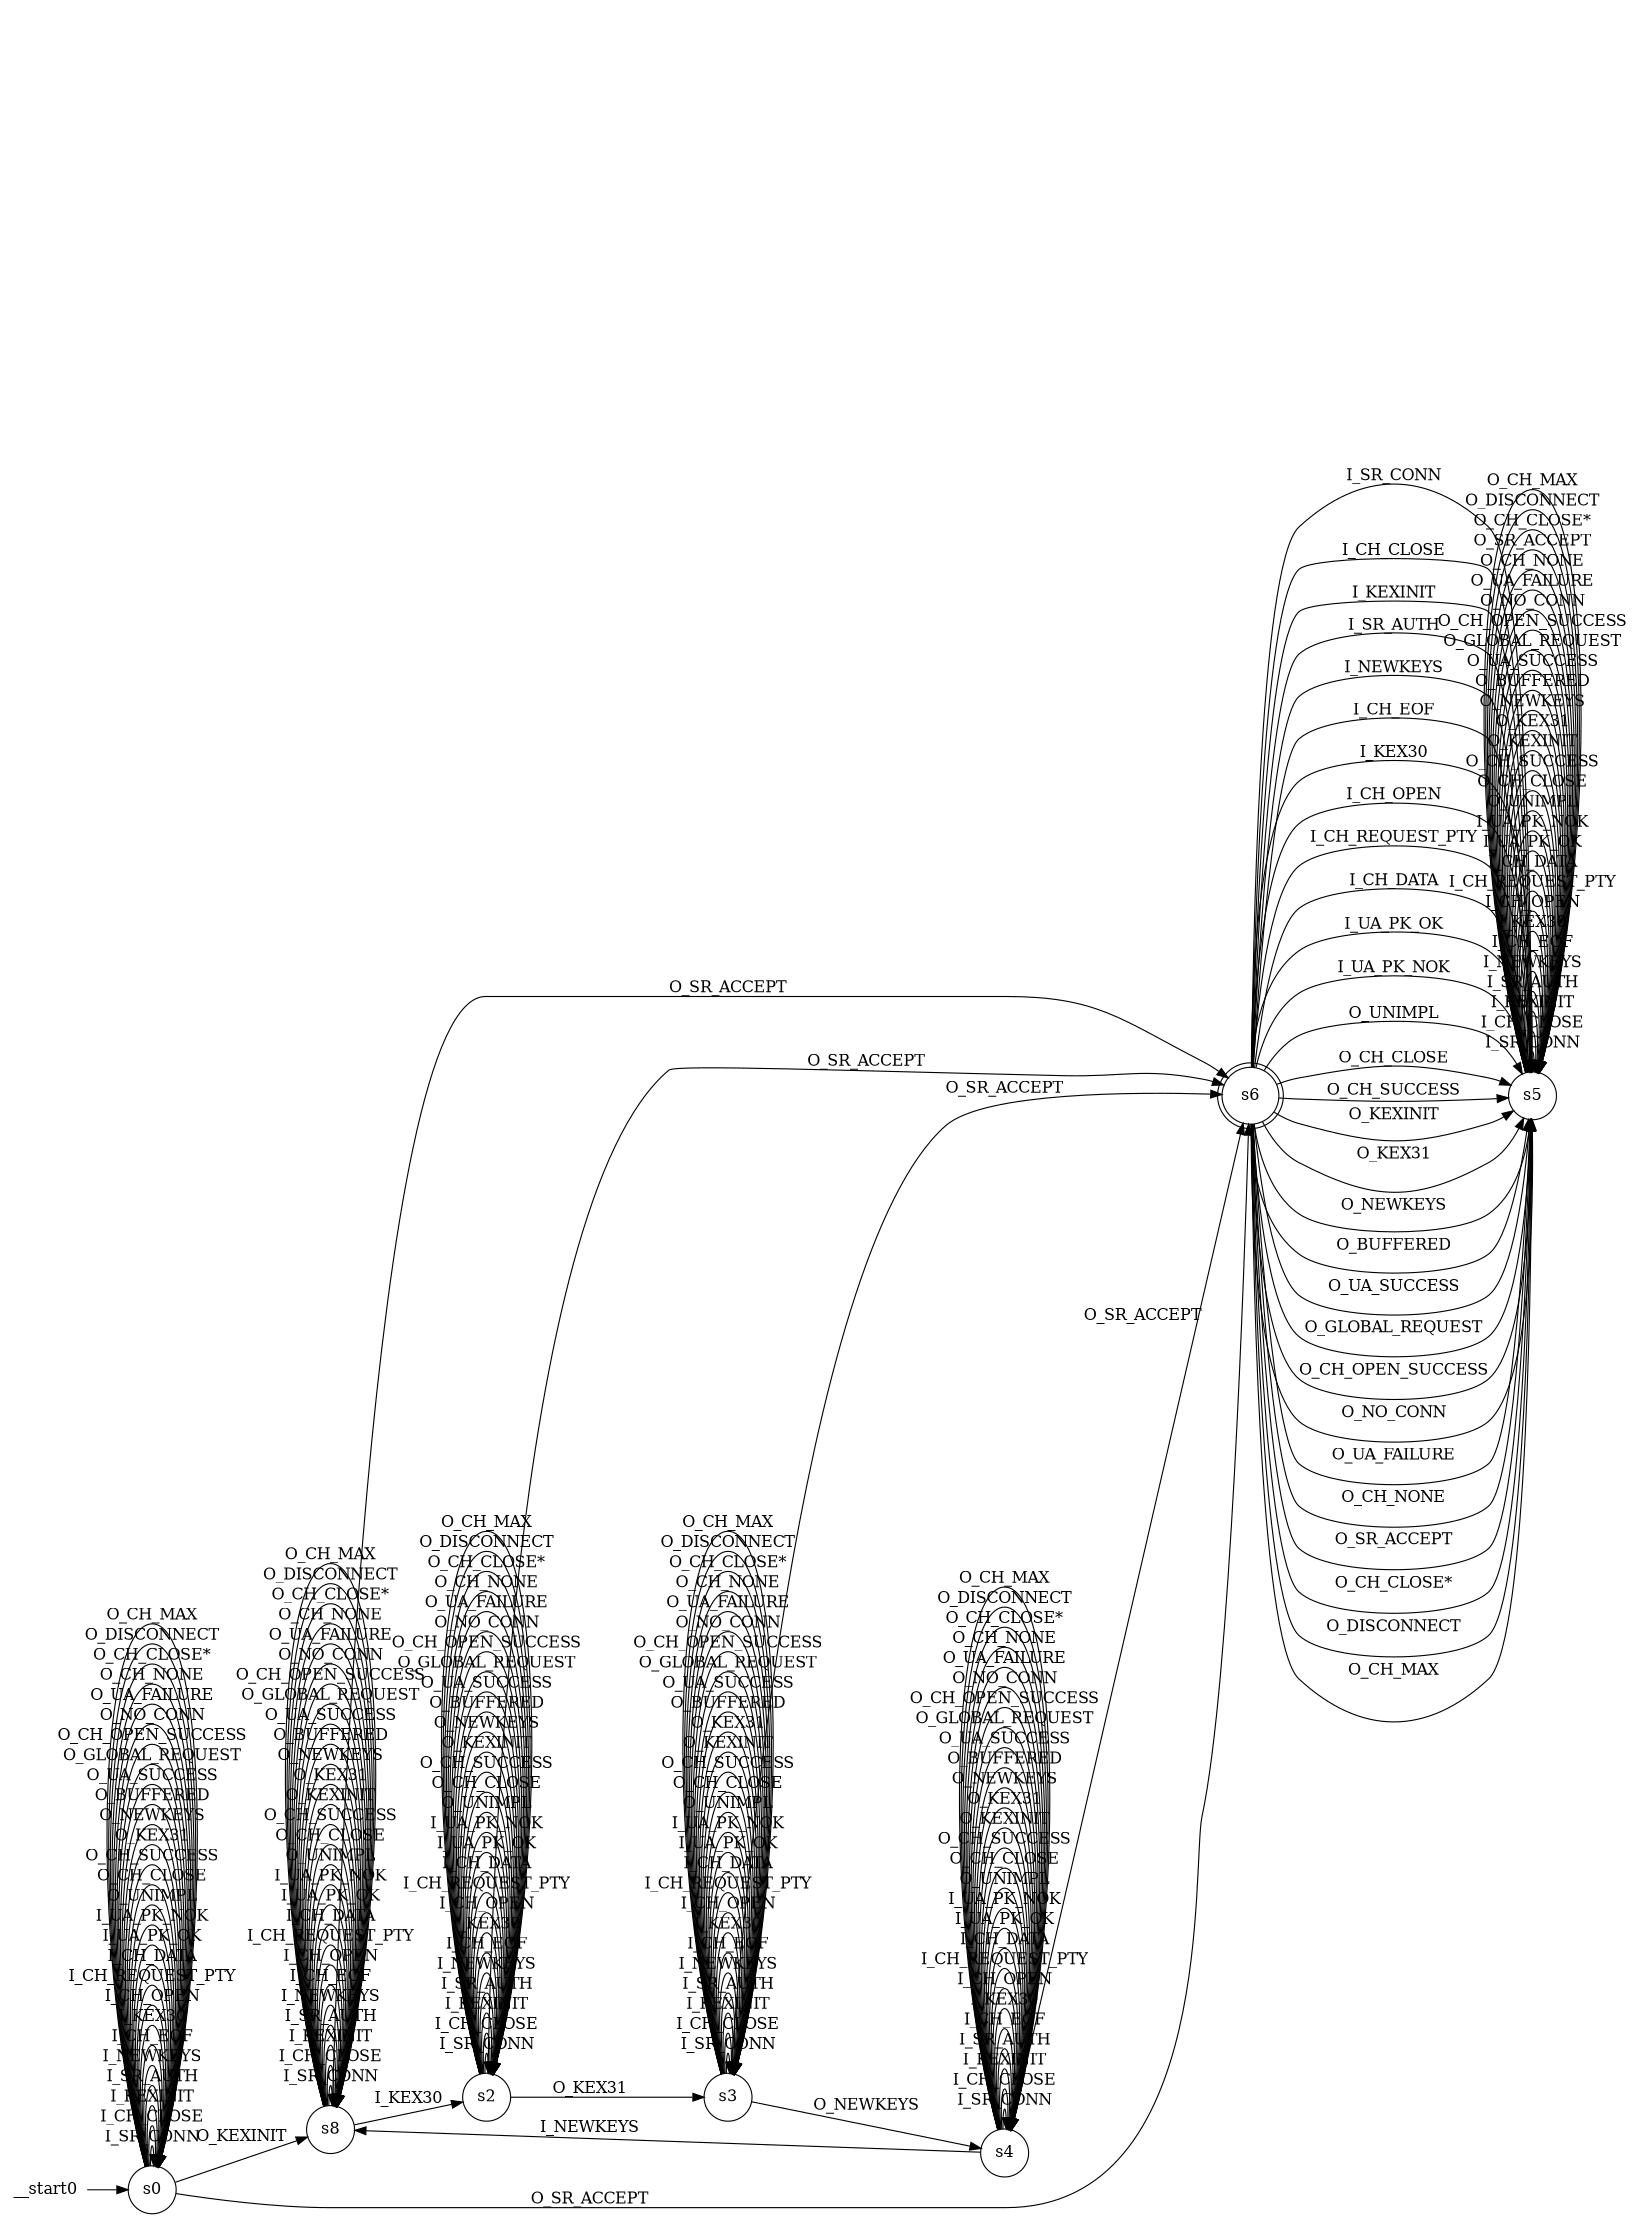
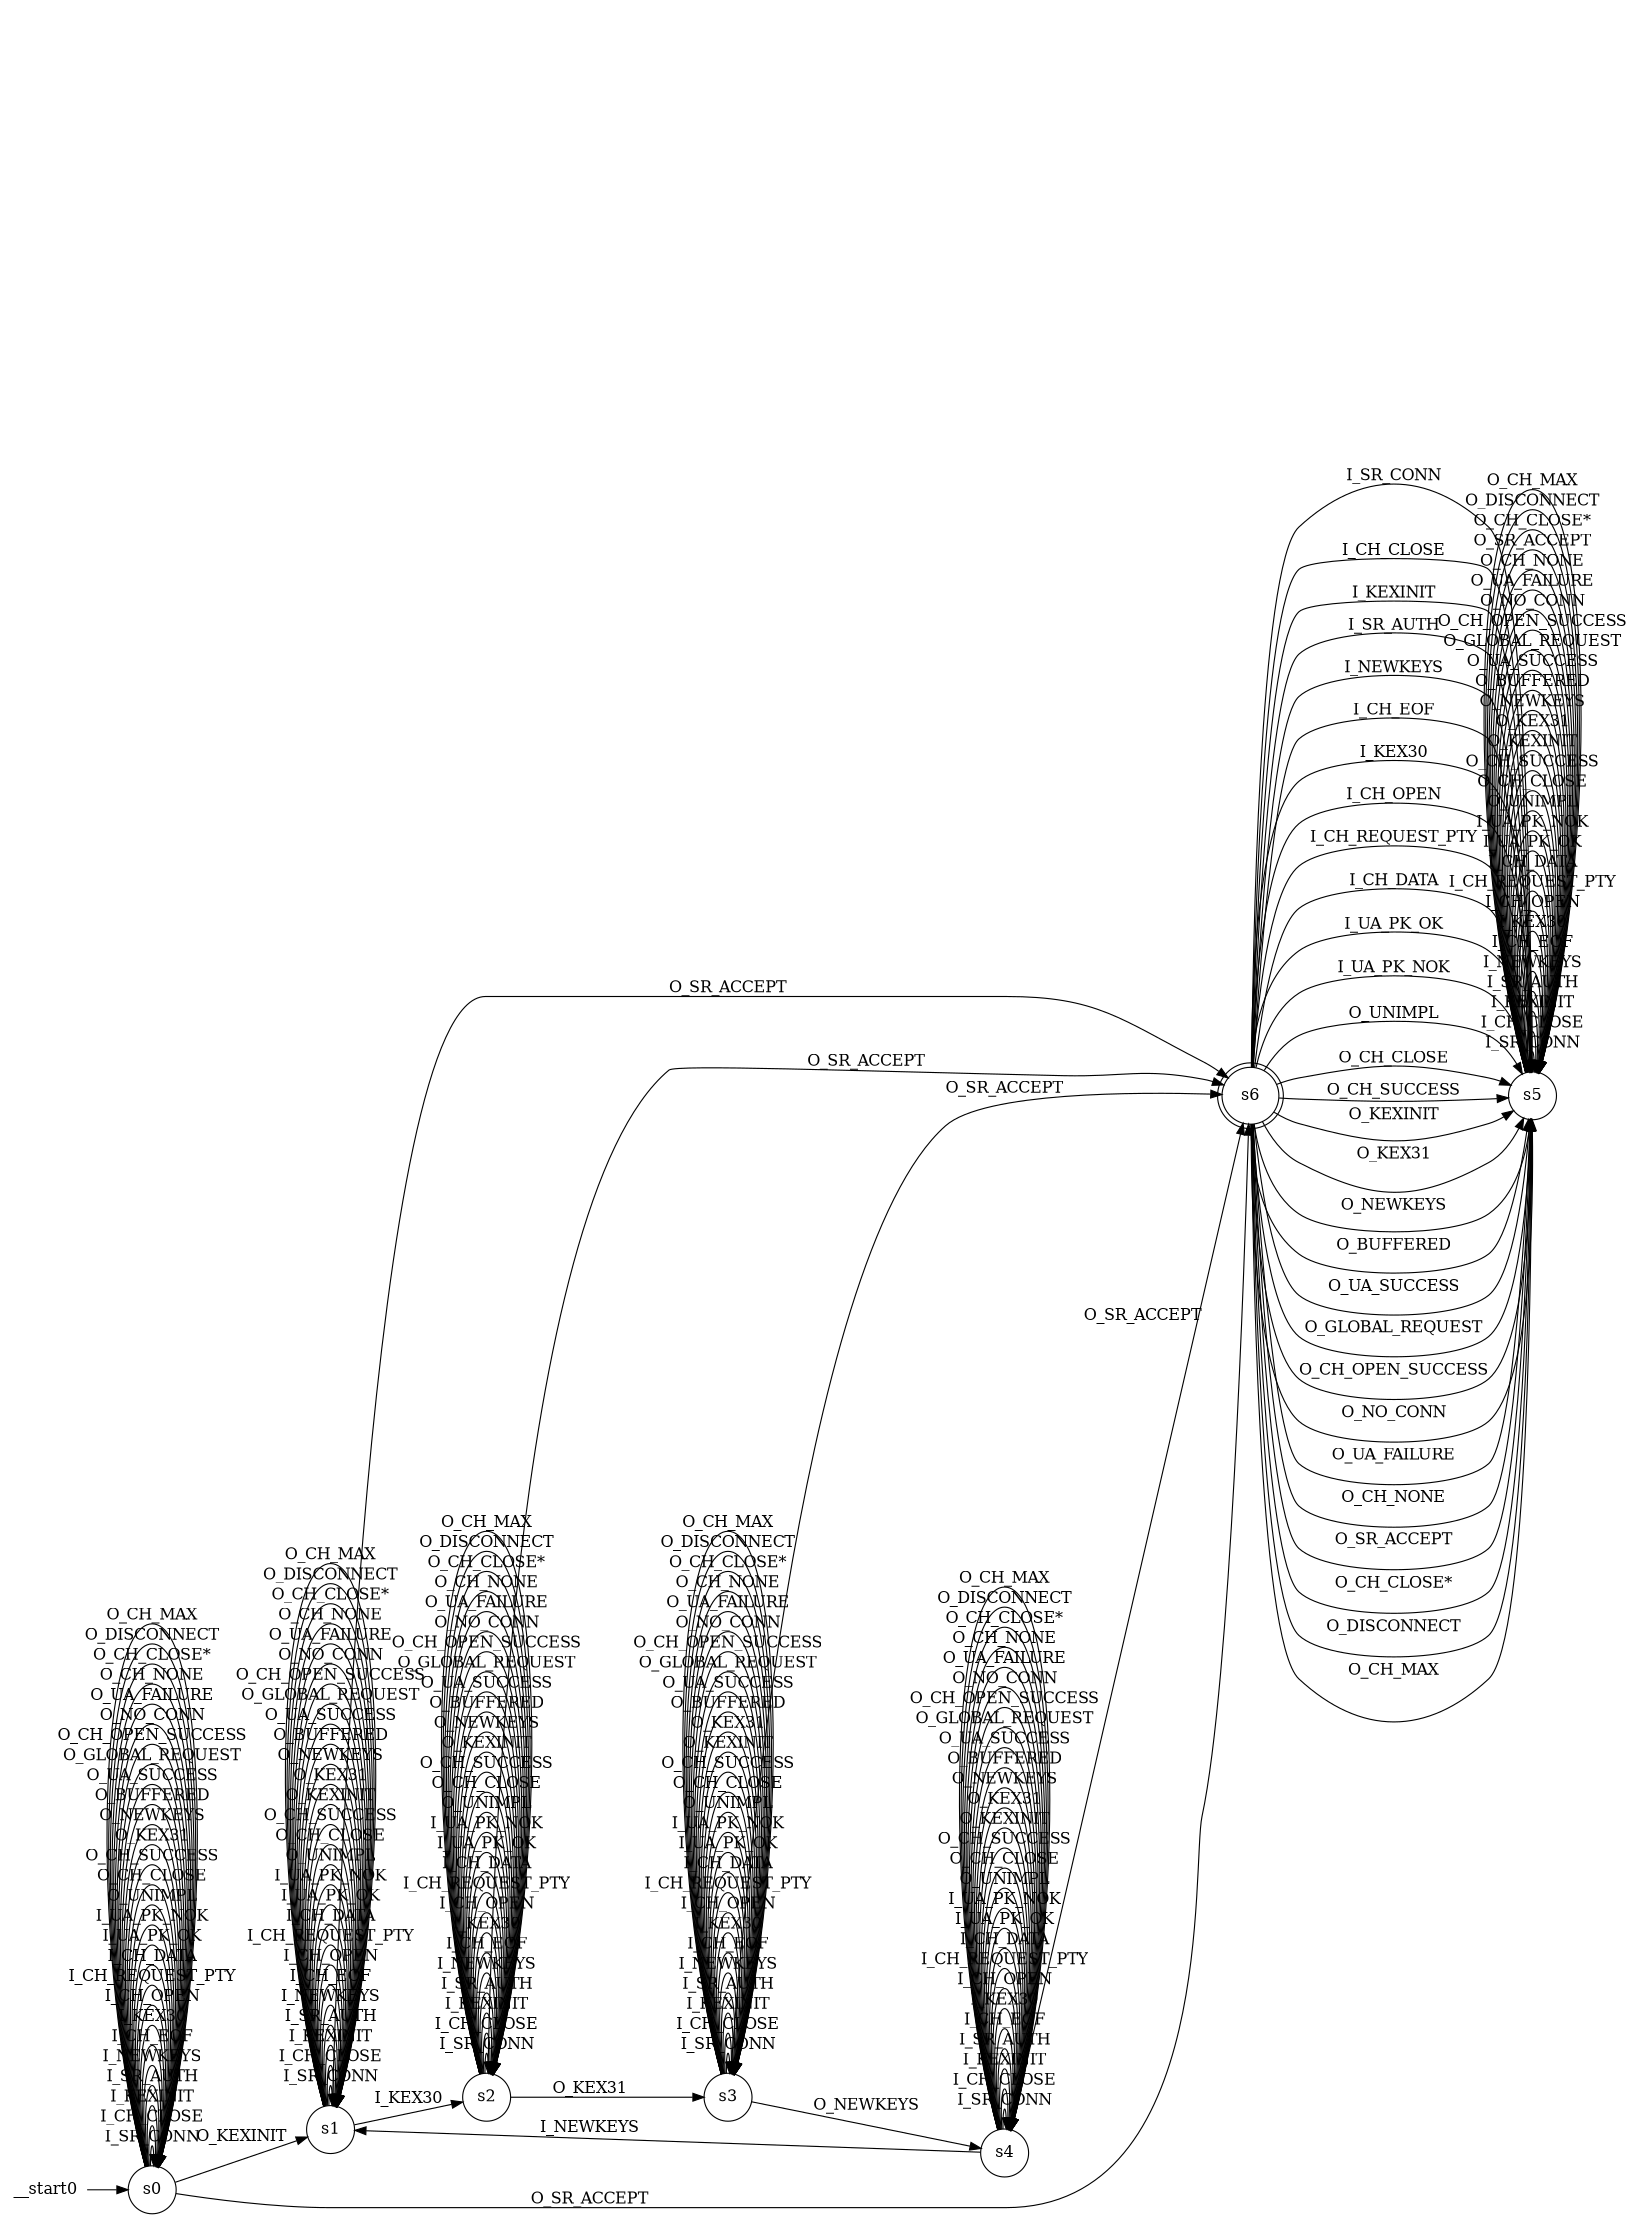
node "s8": label "s8" -> "s1"
